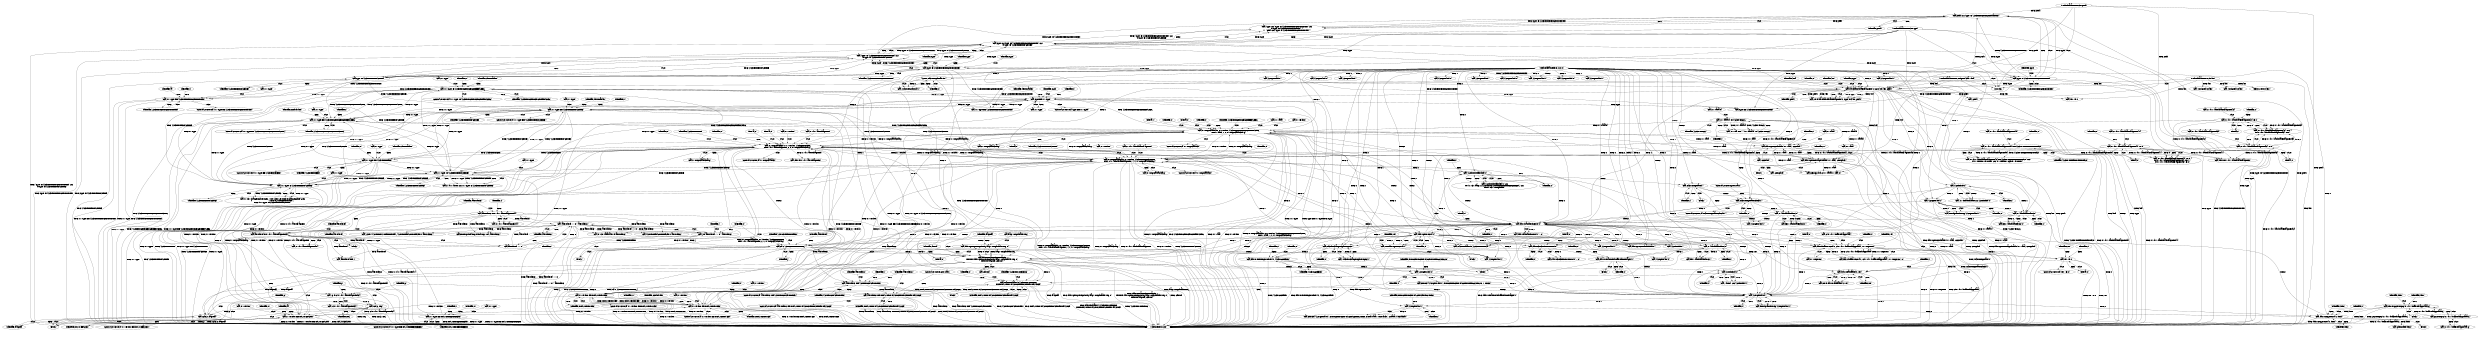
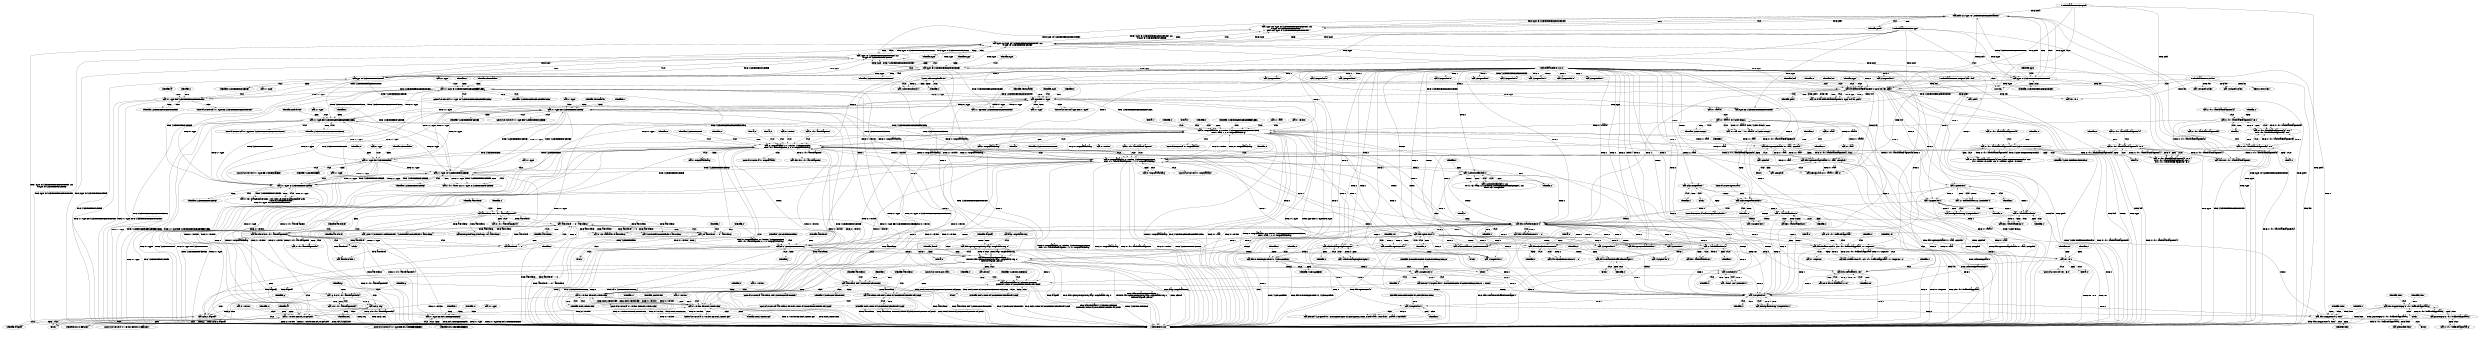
edge "(MethodParameterIn,unsigned char *buf)" -> "1000156": removed, label "AST:"
edge "(Call,rr->type == SSL3_RT_HANDSHAKE)" -> "(Call,rr->type == SSL3_RT_CHANGE_CIPHER_SPEC)": removed, label "DDG: rr->type"
edge "(Call,rr->data[0] != SSL3_MT_CCS)" -> "(Identifier,i)": now "(Call,rr->data[0] != SSL3_MT_CCS)" -> "(Identifier,SSL3_MT_CCS)"
edge "(Call,SSL_is_init_finished(s))" -> "(Call,ssl3_renegotiate(s))": removed, label "DDG: s"
